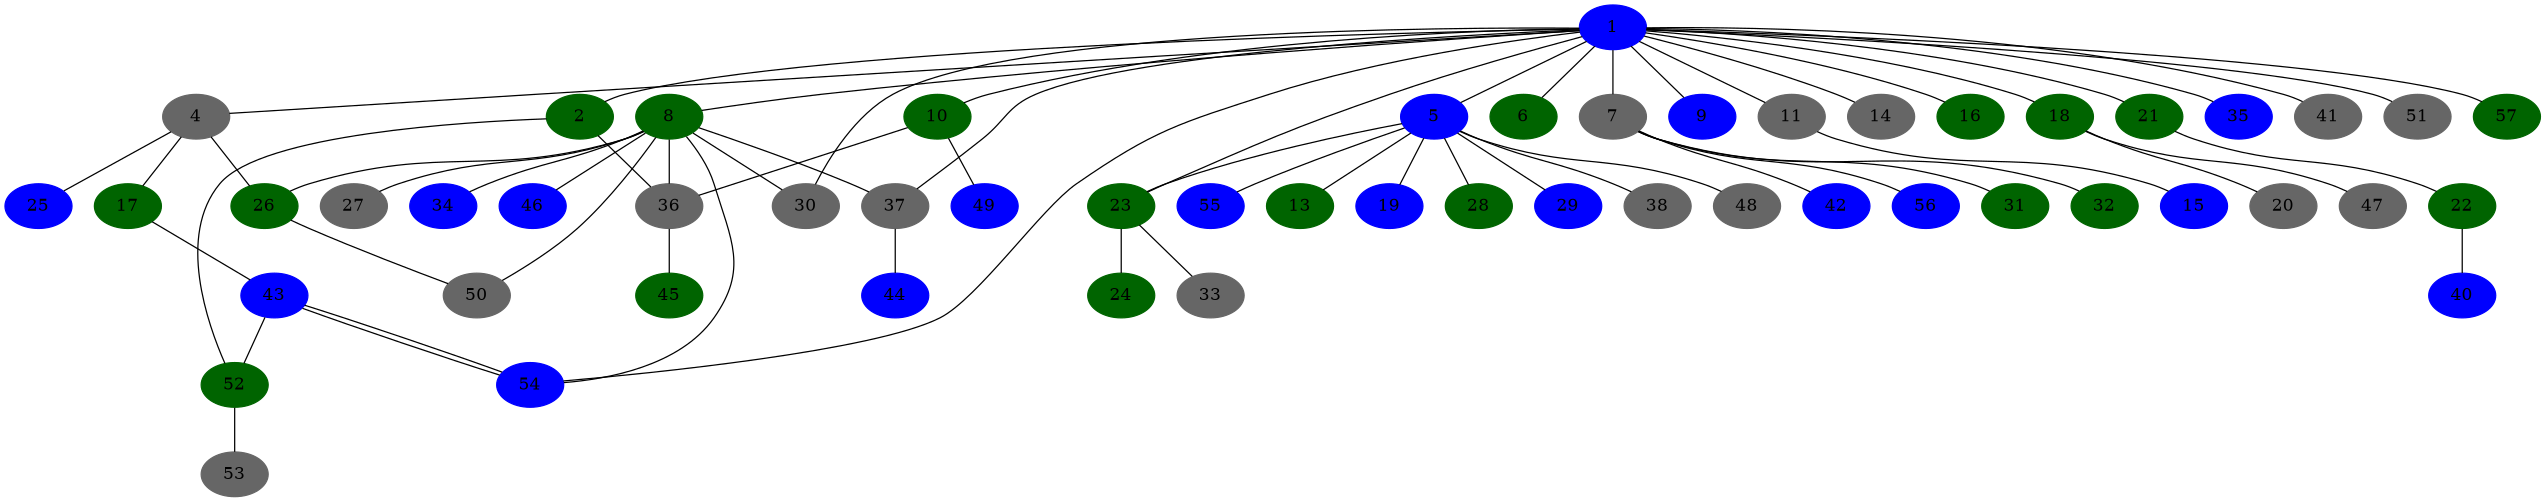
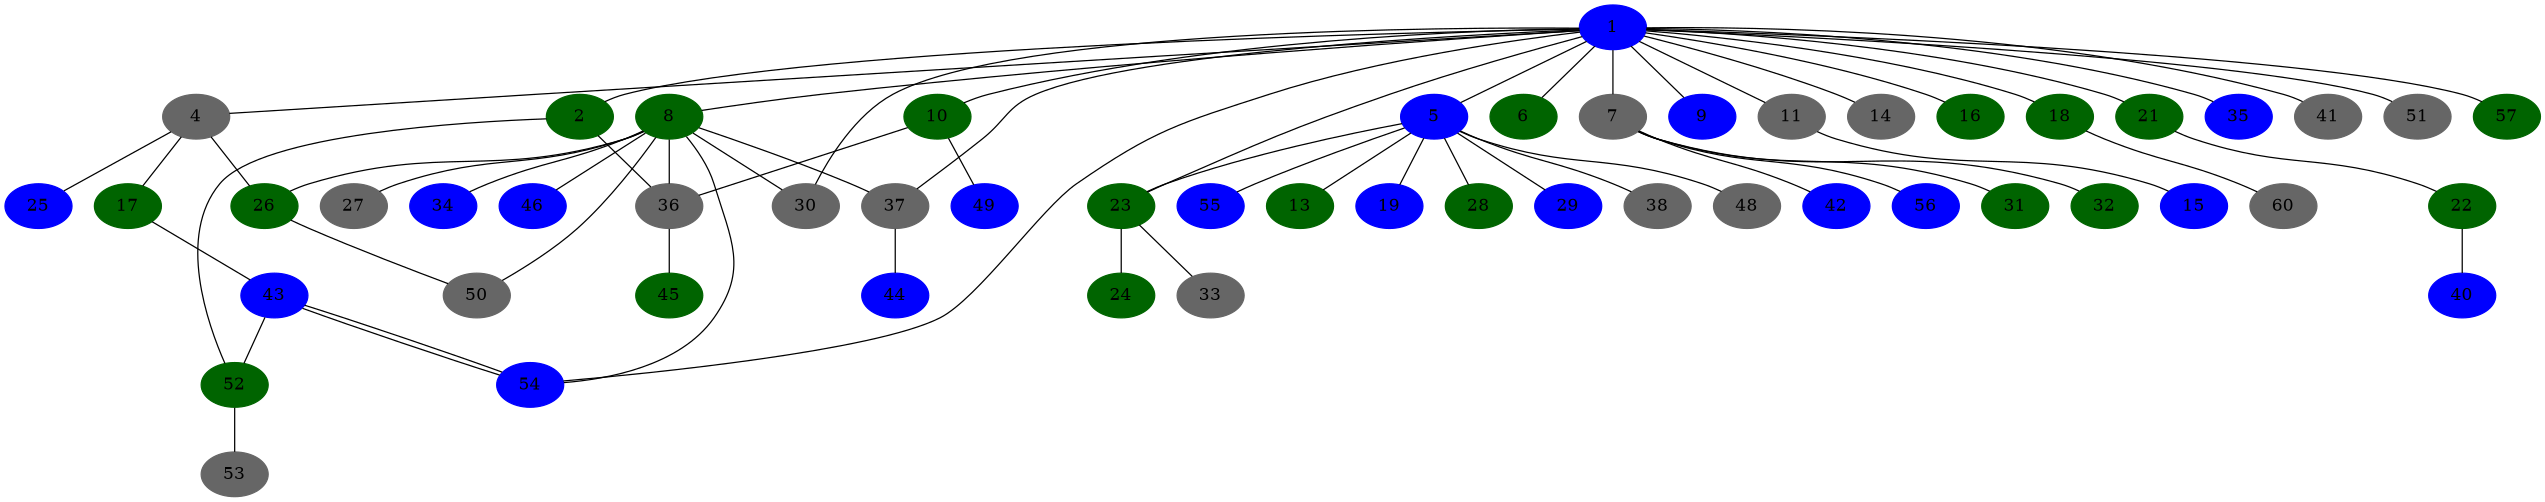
node "20": label "20" -> "60"
node "47": removed
